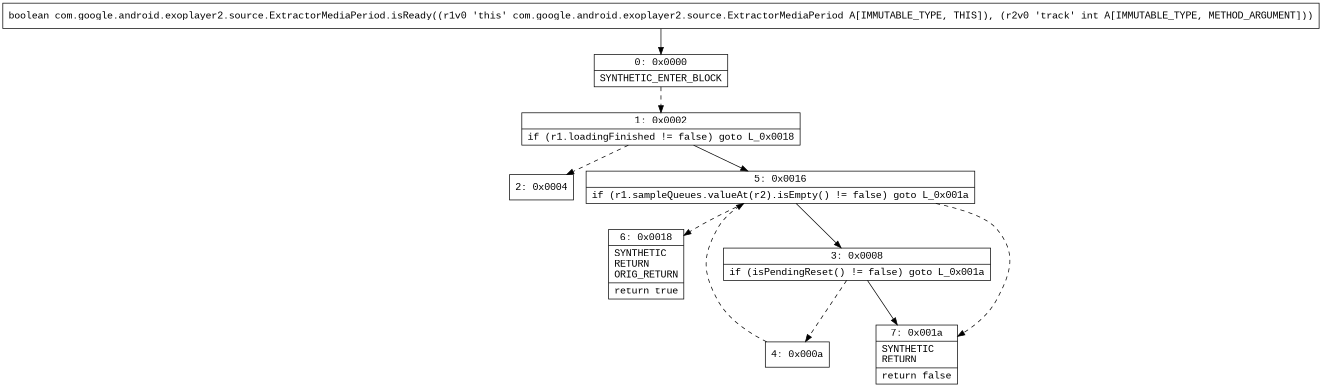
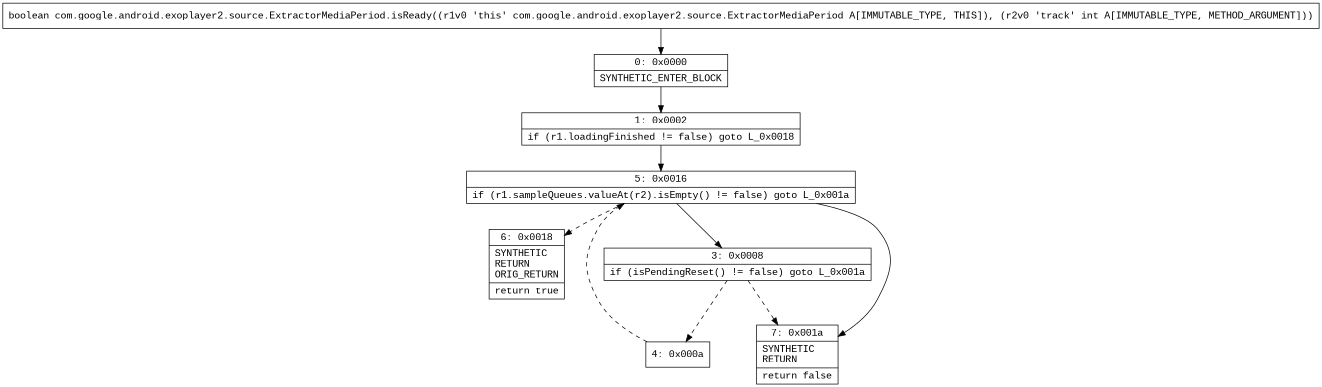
edge "0: 0x0000" -> "1: 0x0002": style dashed -> solid
node "2: 0x0004": removed
edge "5: 0x0016" -> "7: 0x001a": style dashed -> solid
edge "3: 0x0008" -> "7: 0x001a": style solid -> dashed
